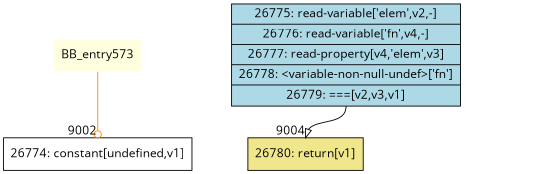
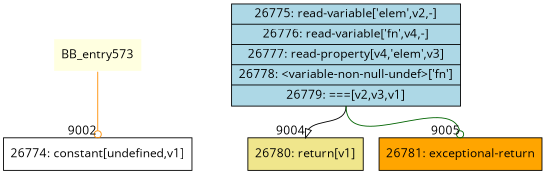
node "26781: exceptional-return": added
